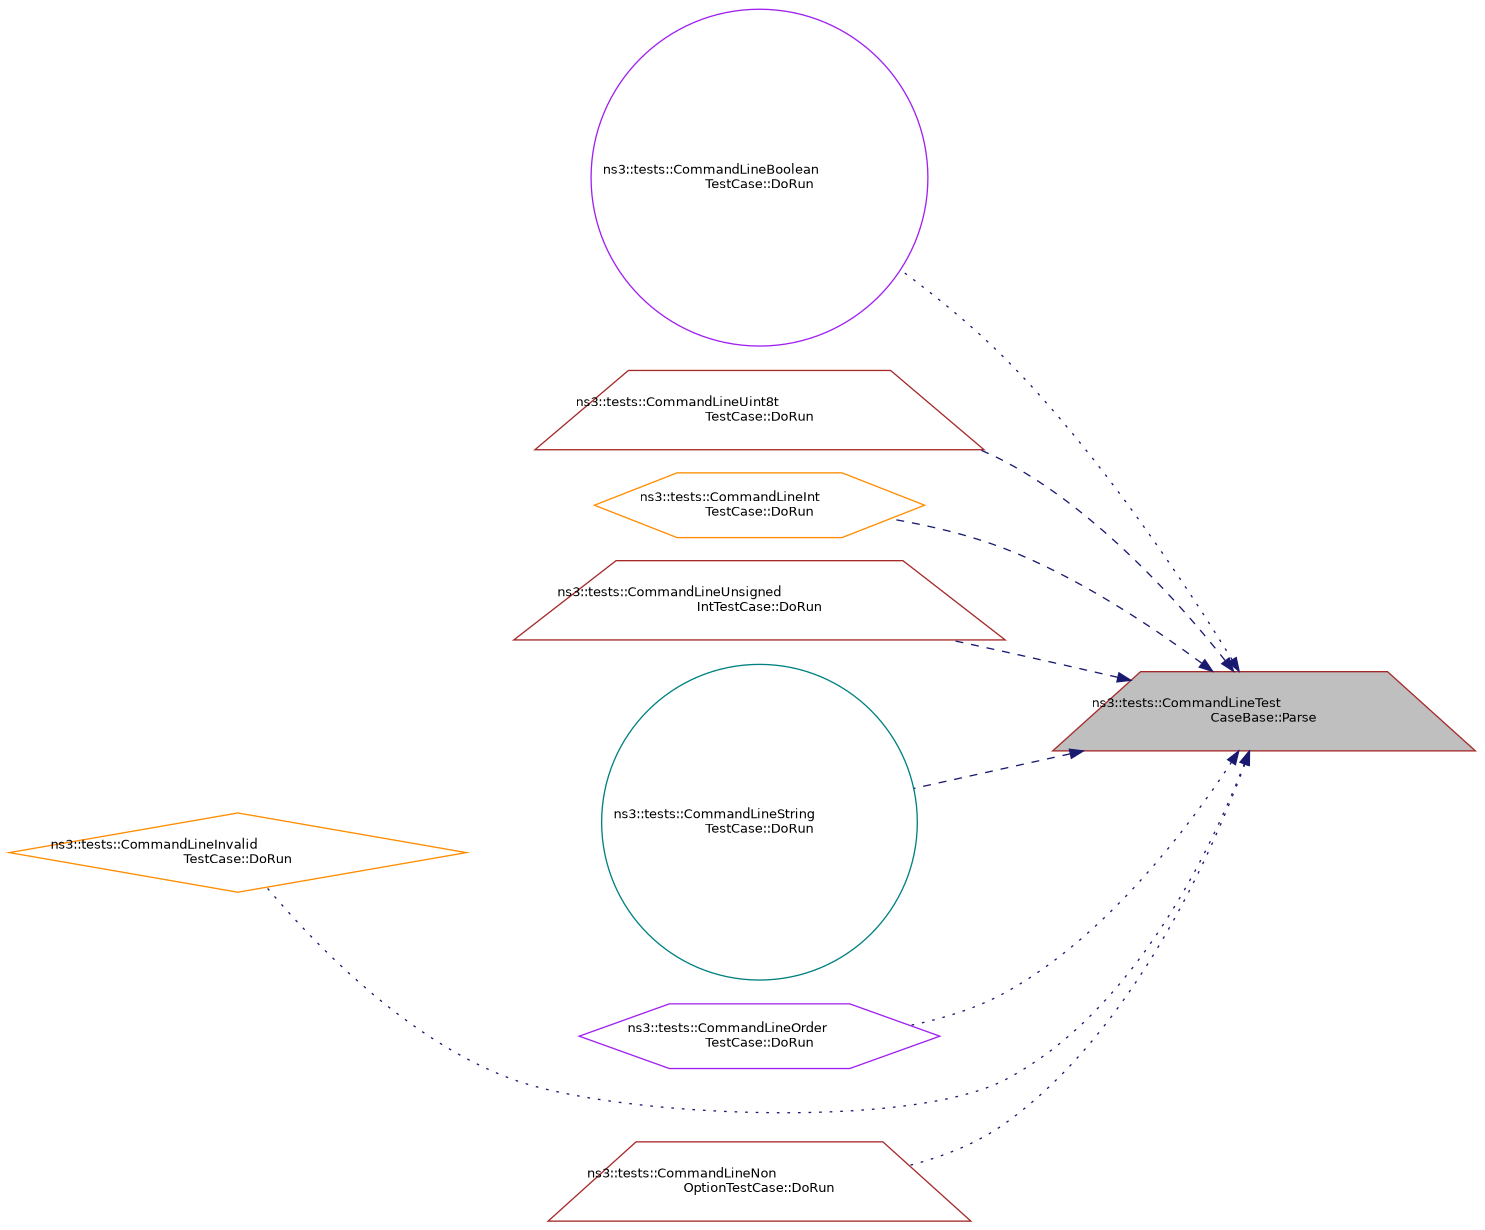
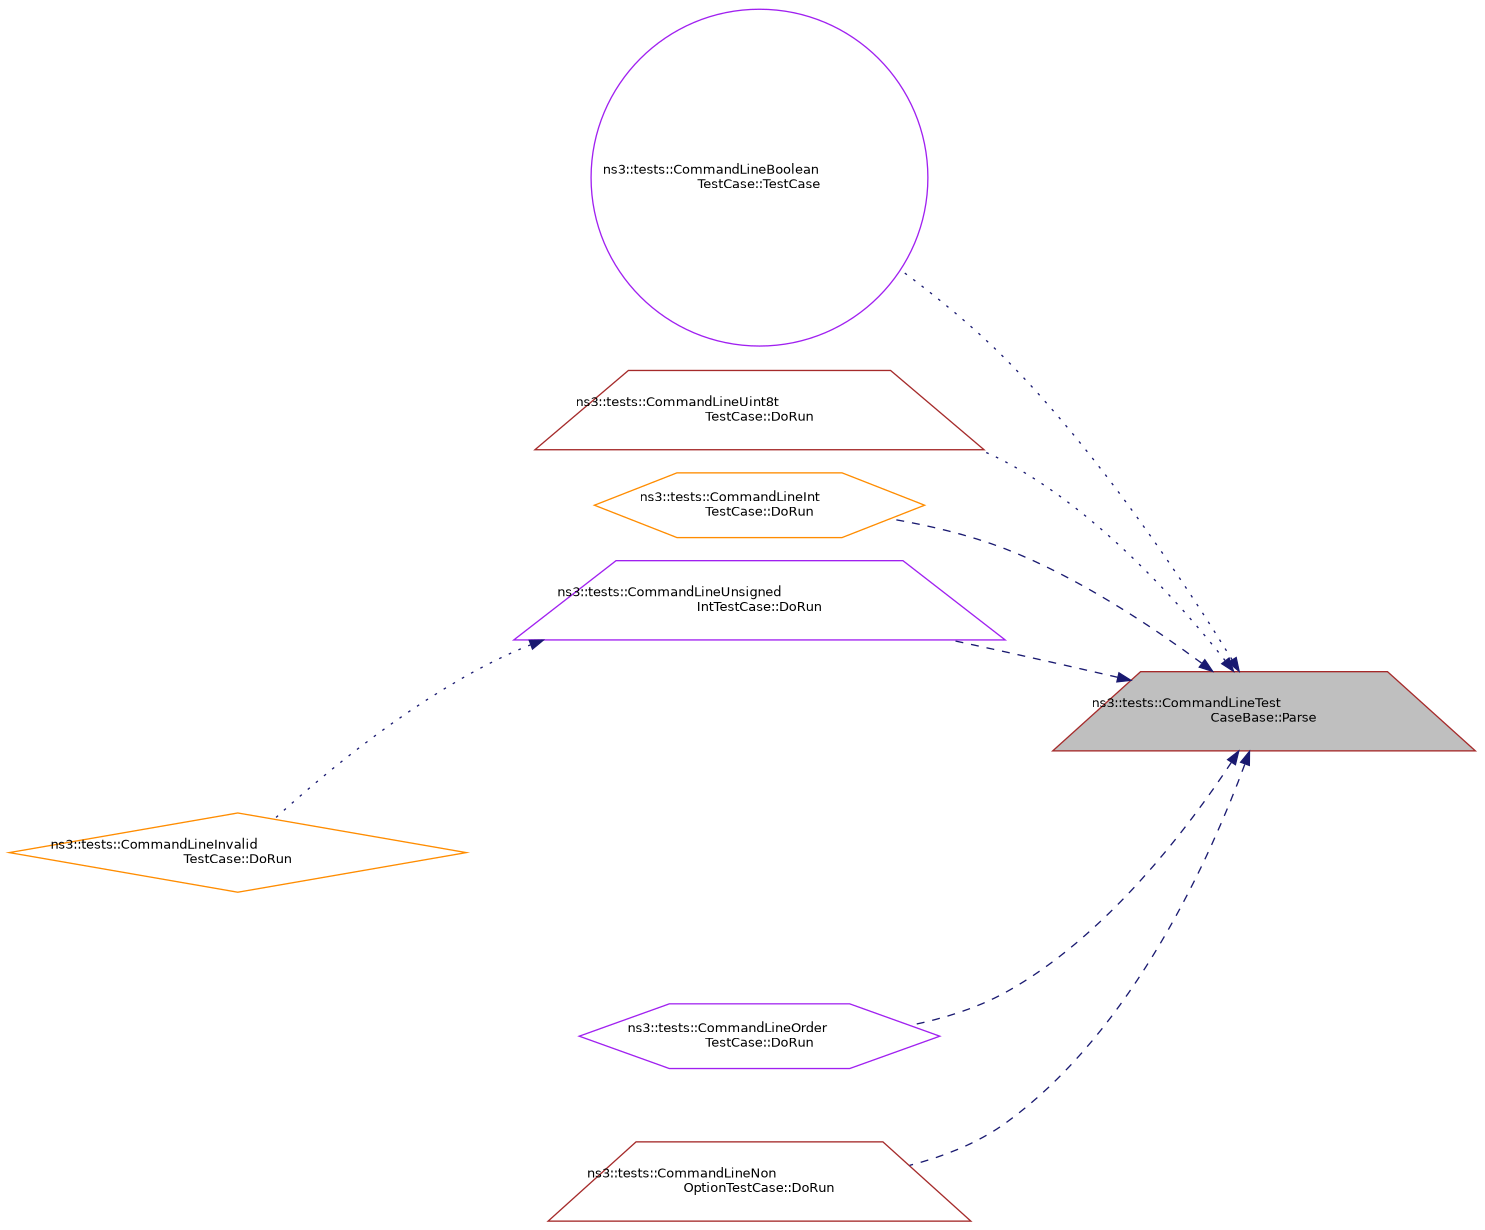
node "ns3::tests::CommandLineBoolean TestCase::DoRun": label "ns3::tests::CommandLineBoolean TestCase::DoRun" -> "ns3::tests::CommandLineBoolean TestCase::TestCase"
edge "ns3::tests::CommandLineUint8t TestCase::DoRun" -> "ns3::tests::CommandLineTest CaseBase::Parse": style dashed -> dotted
node "ns3::tests::CommandLineUnsigned IntTestCase::DoRun": color brown -> purple
node "ns3::tests::CommandLineString TestCase::DoRun": removed
edge "ns3::tests::CommandLineOrder TestCase::DoRun" -> "ns3::tests::CommandLineTest CaseBase::Parse": style dotted -> dashed
edge "ns3::tests::CommandLineNon OptionTestCase::DoRun" -> "ns3::tests::CommandLineTest CaseBase::Parse": style dotted -> dashed
edge "ns3::tests::CommandLineInvalid TestCase::DoRun" -> "ns3::tests::CommandLineTest CaseBase::Parse": now "ns3::tests::CommandLineInvalid TestCase::DoRun" -> "ns3::tests::CommandLineUnsigned IntTestCase::DoRun"
